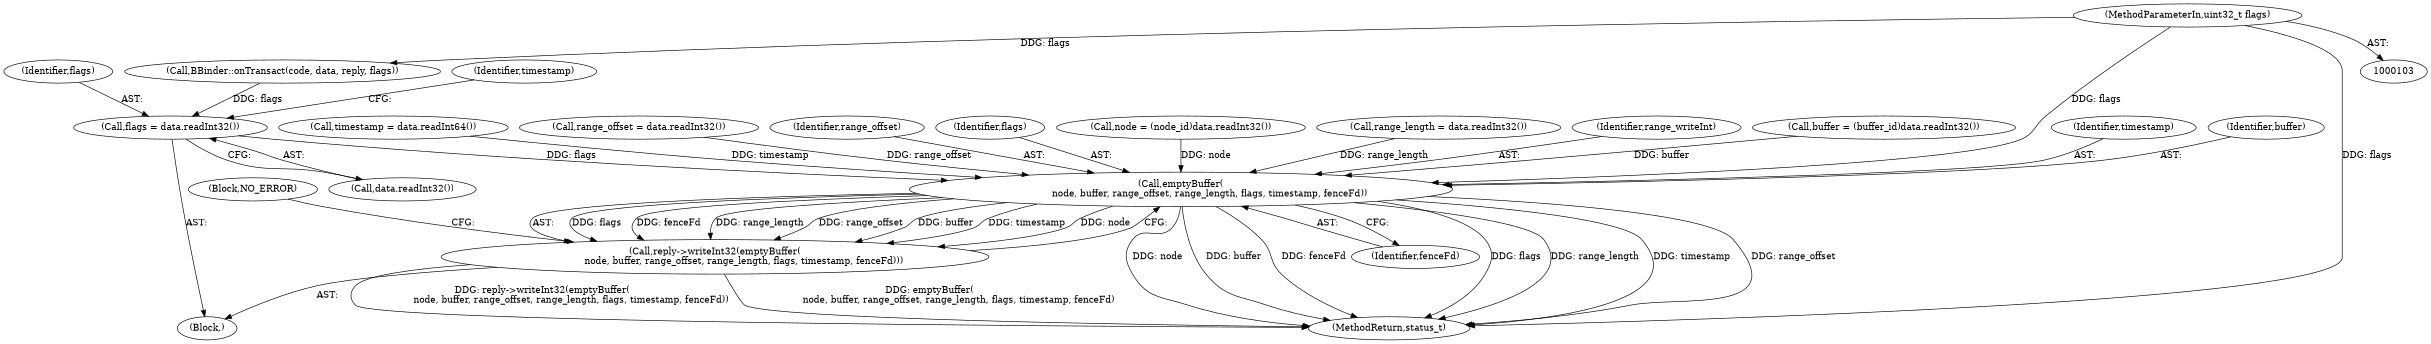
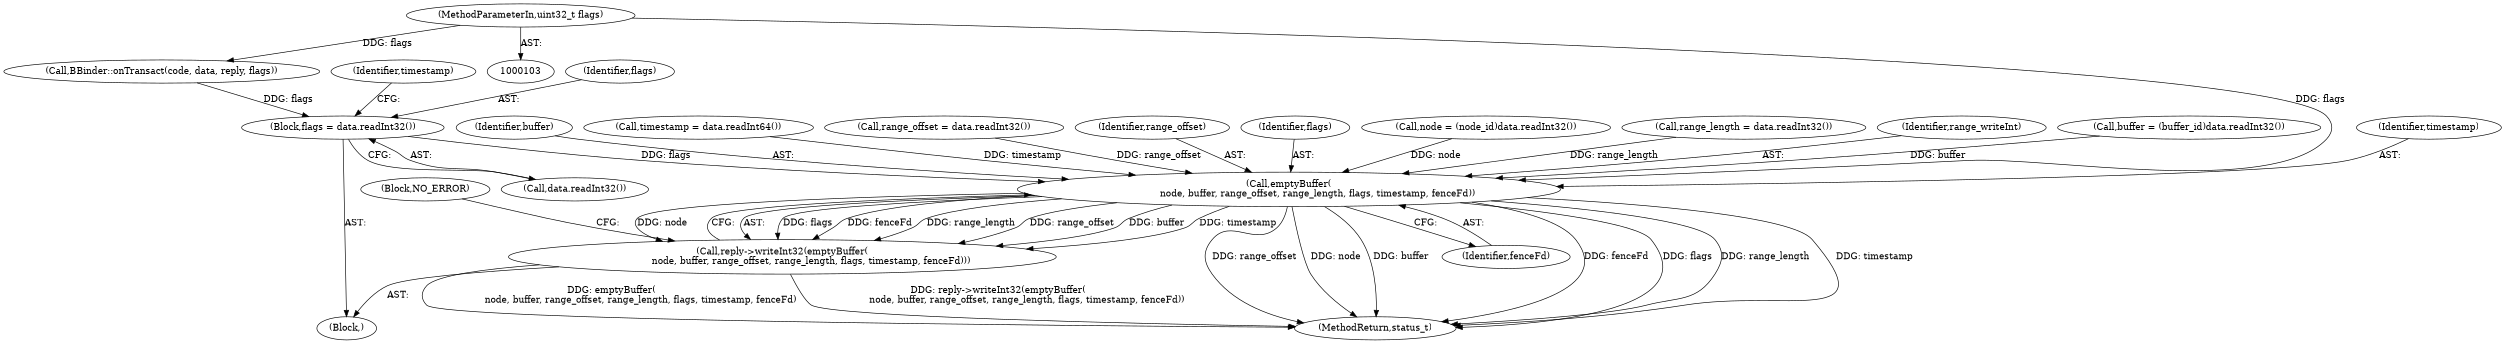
node "(Call,flags = data.readInt32())": label "(Call,flags = data.readInt32())" -> "(Block,flags = data.readInt32())"
edge "(MethodParameterIn,uint32_t flags)" -> "(MethodReturn,status_t)": removed, label "DDG: flags"
